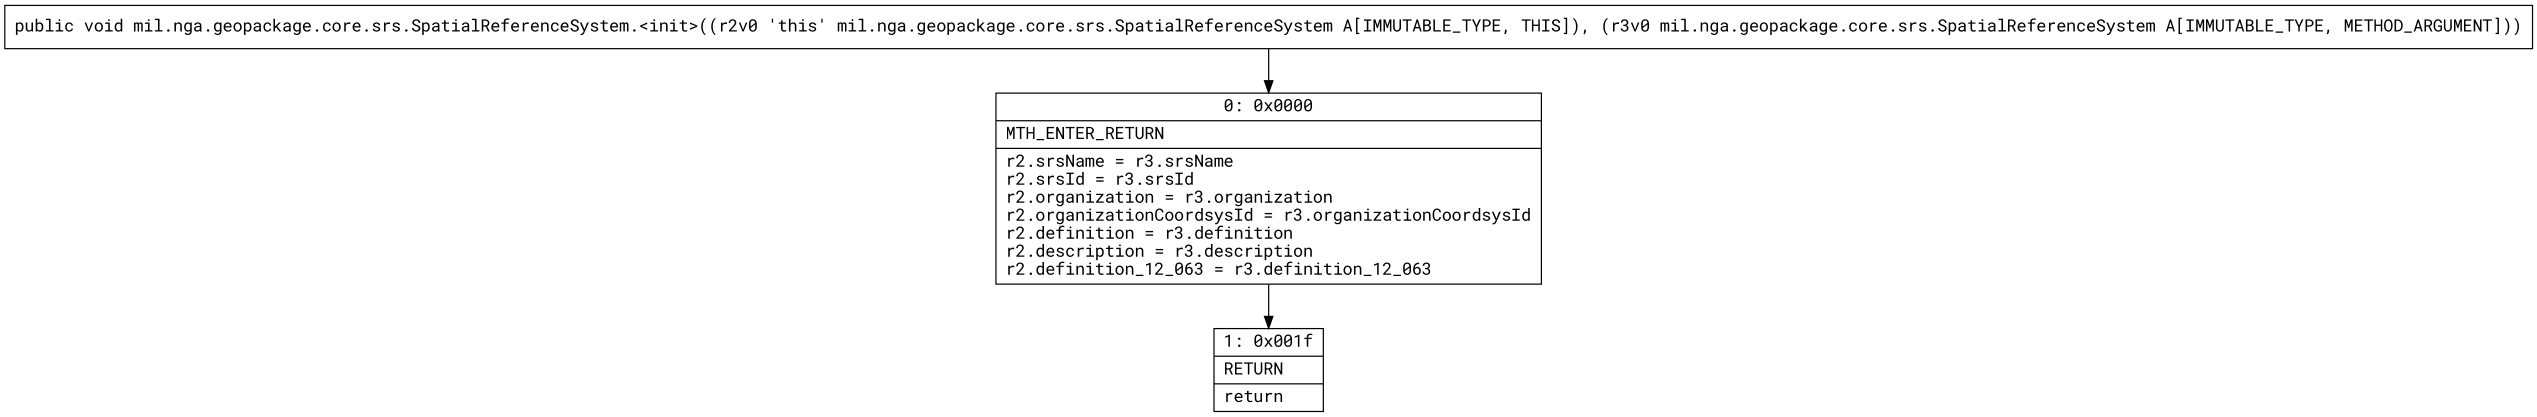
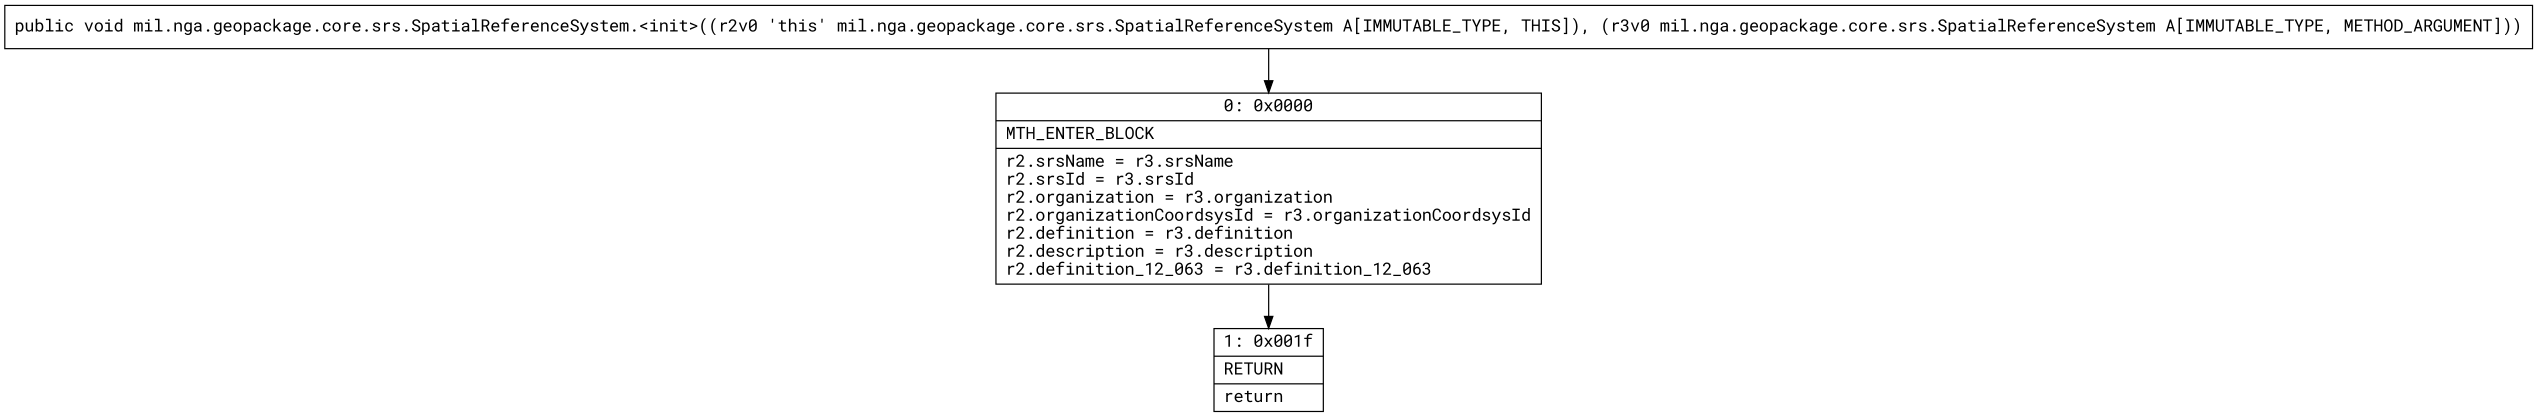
node "0: 0x0000": text "MTH_ENTER_RETURN" -> "MTH_ENTER_BLOCK"
